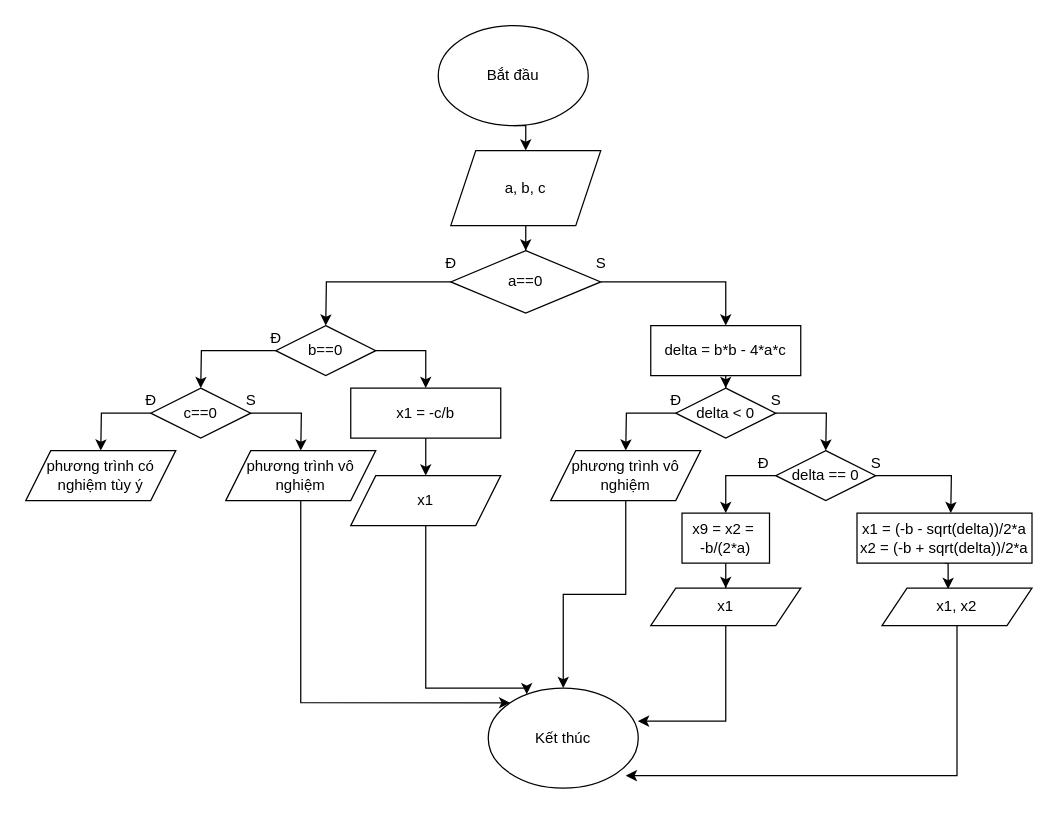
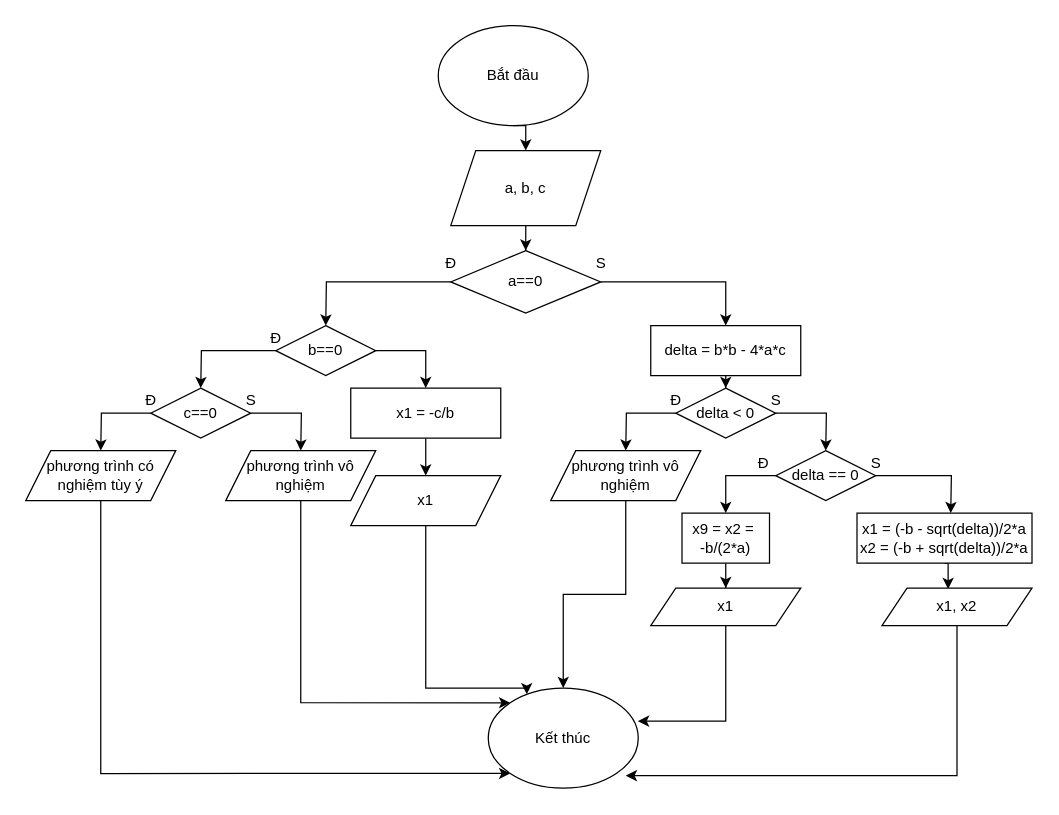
edge "phương trình có nghiệm tùy ý" -> "Kết thúc": added
